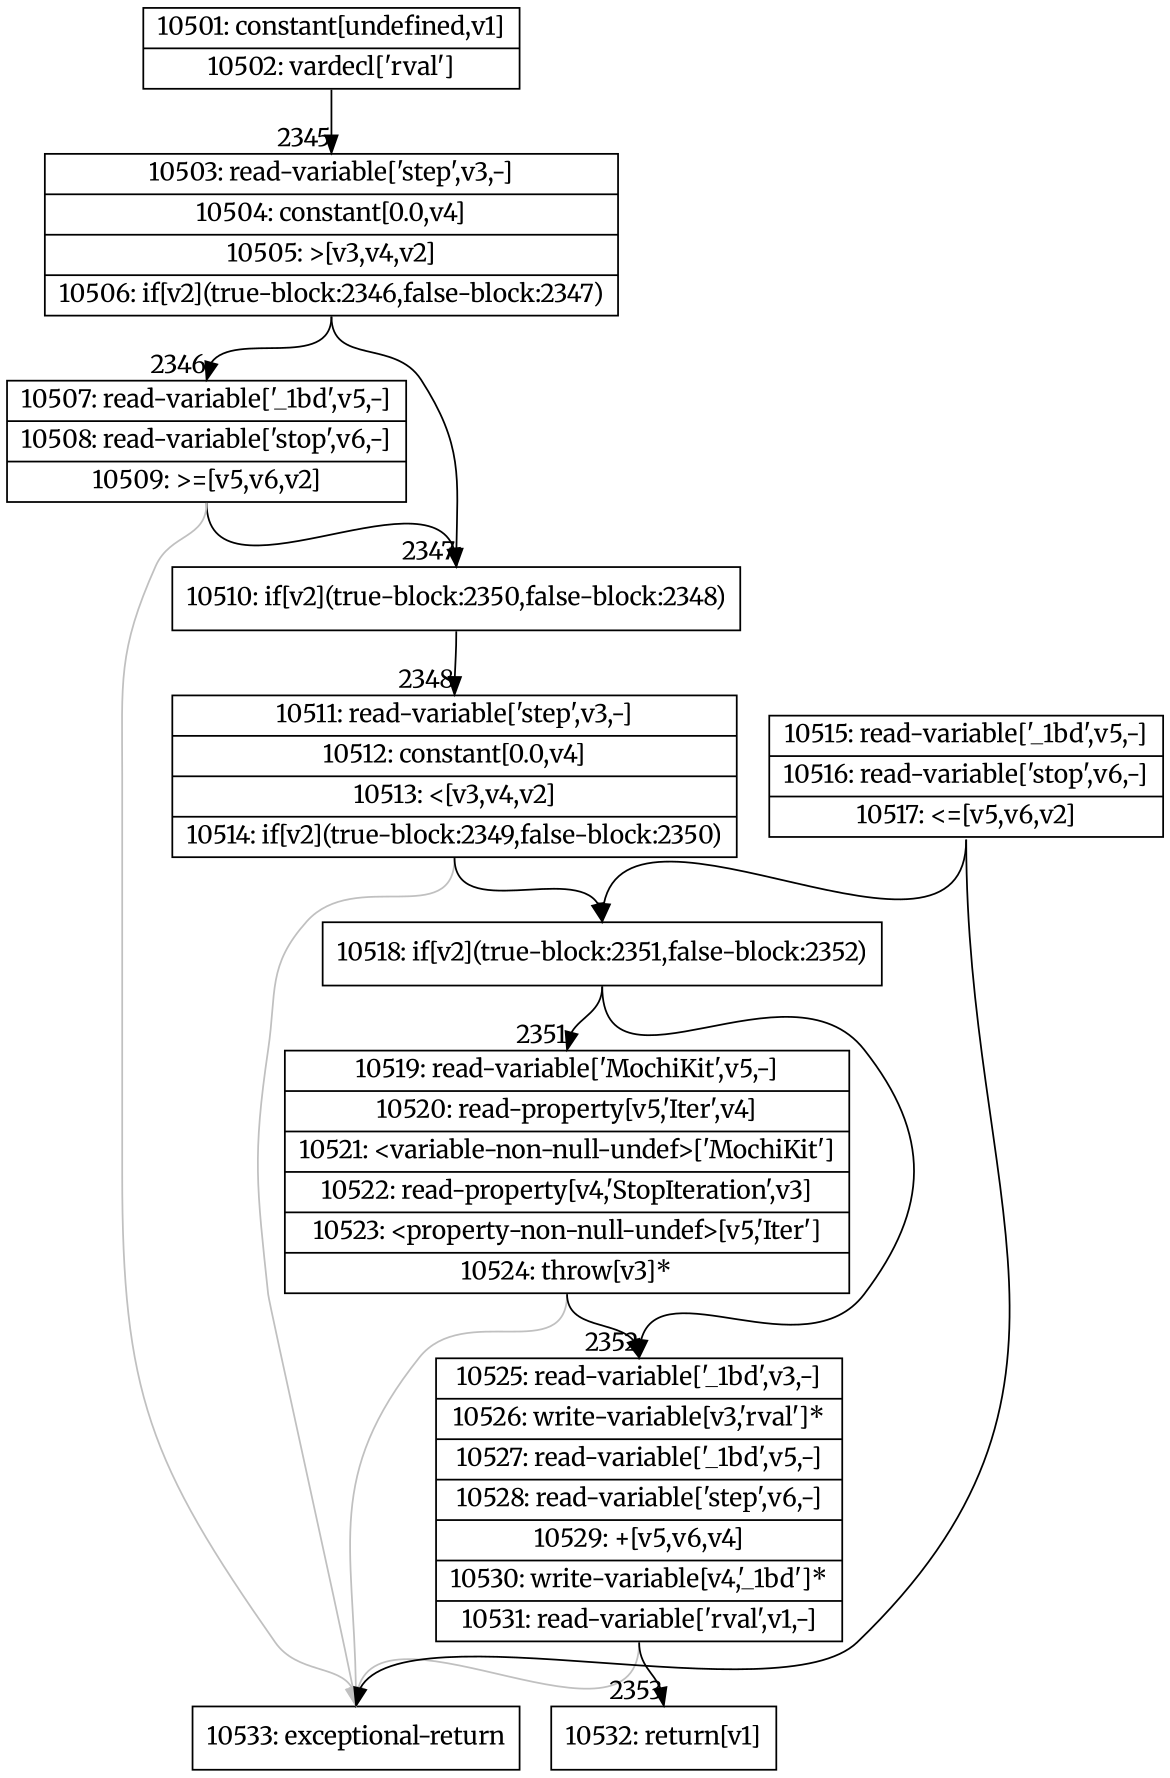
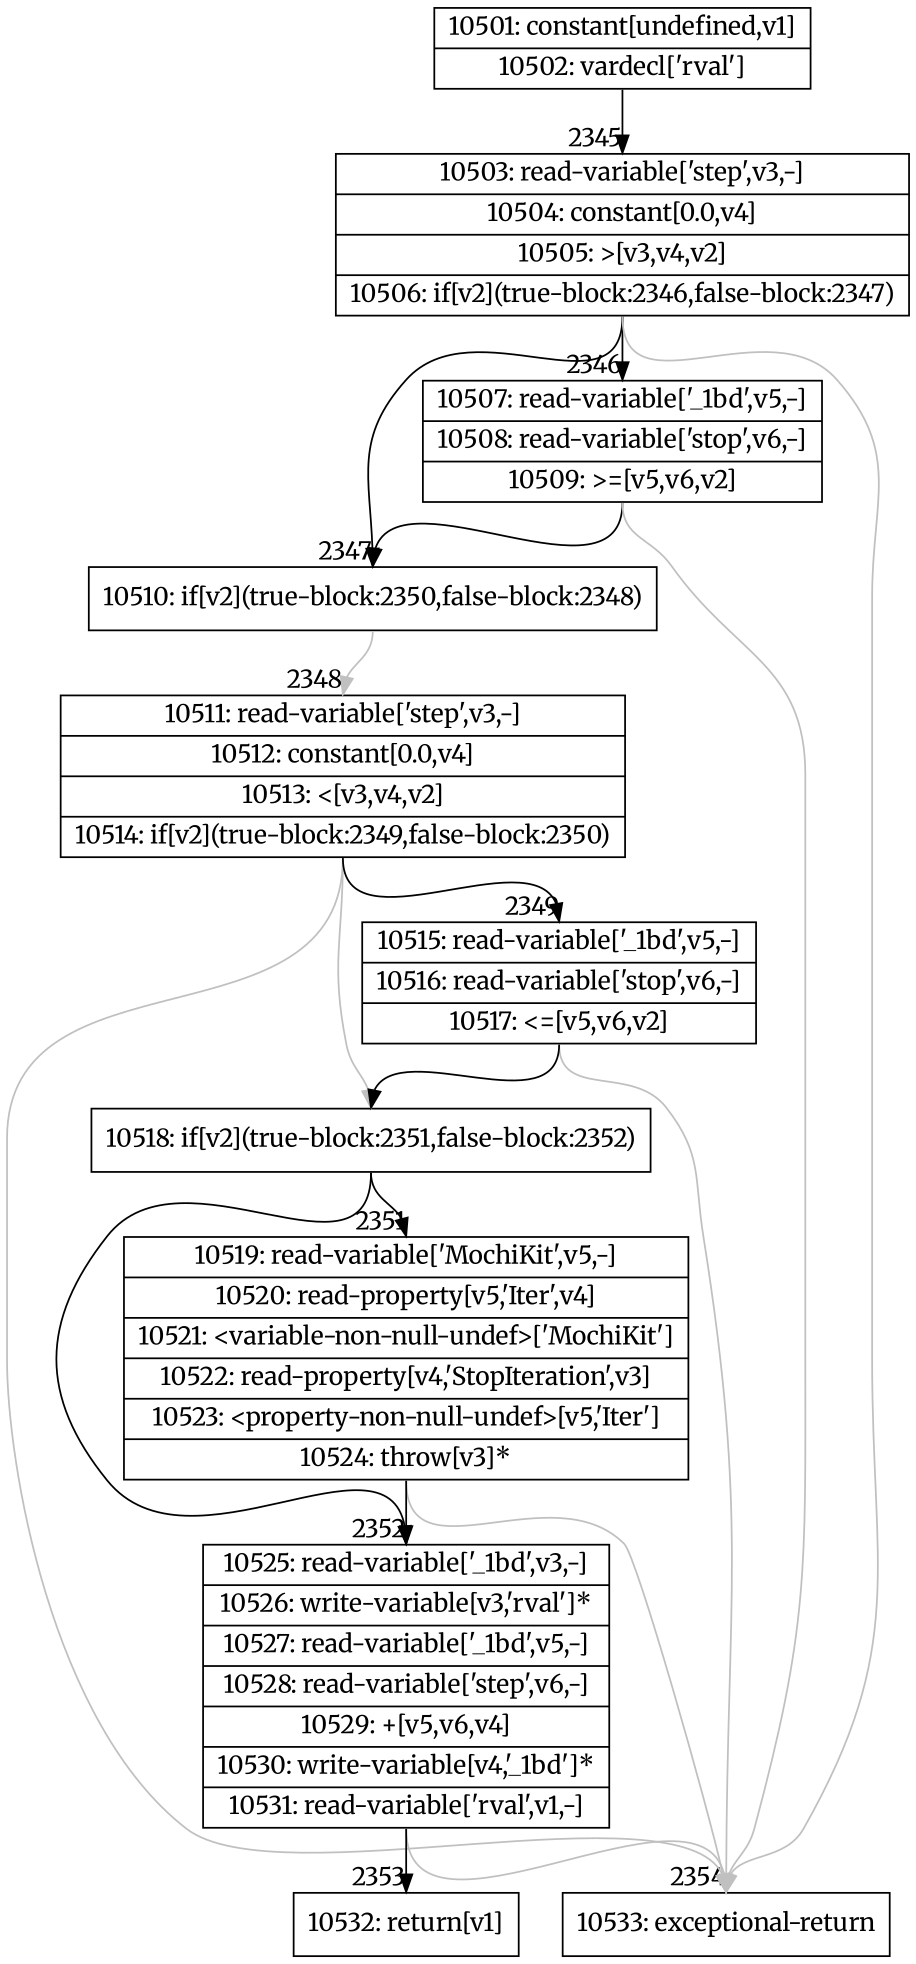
edge "10510: if[v2](true-block:2350,false-block:2348)" -> "10511: read-variable['step',v3,-]": color black -> gray
edge "10511: read-variable['step',v3,-]" -> "10518: if[v2](true-block:2351,false-block:2352)": color black -> gray
edge "10511: read-variable['step',v3,-]" -> "10515: read-variable['_1bd',v5,-]": added
edge "10503: read-variable['step',v3,-]" -> "10533: exceptional-return": added
edge "10515: read-variable['_1bd',v5,-]" -> "10533: exceptional-return": color black -> gray
